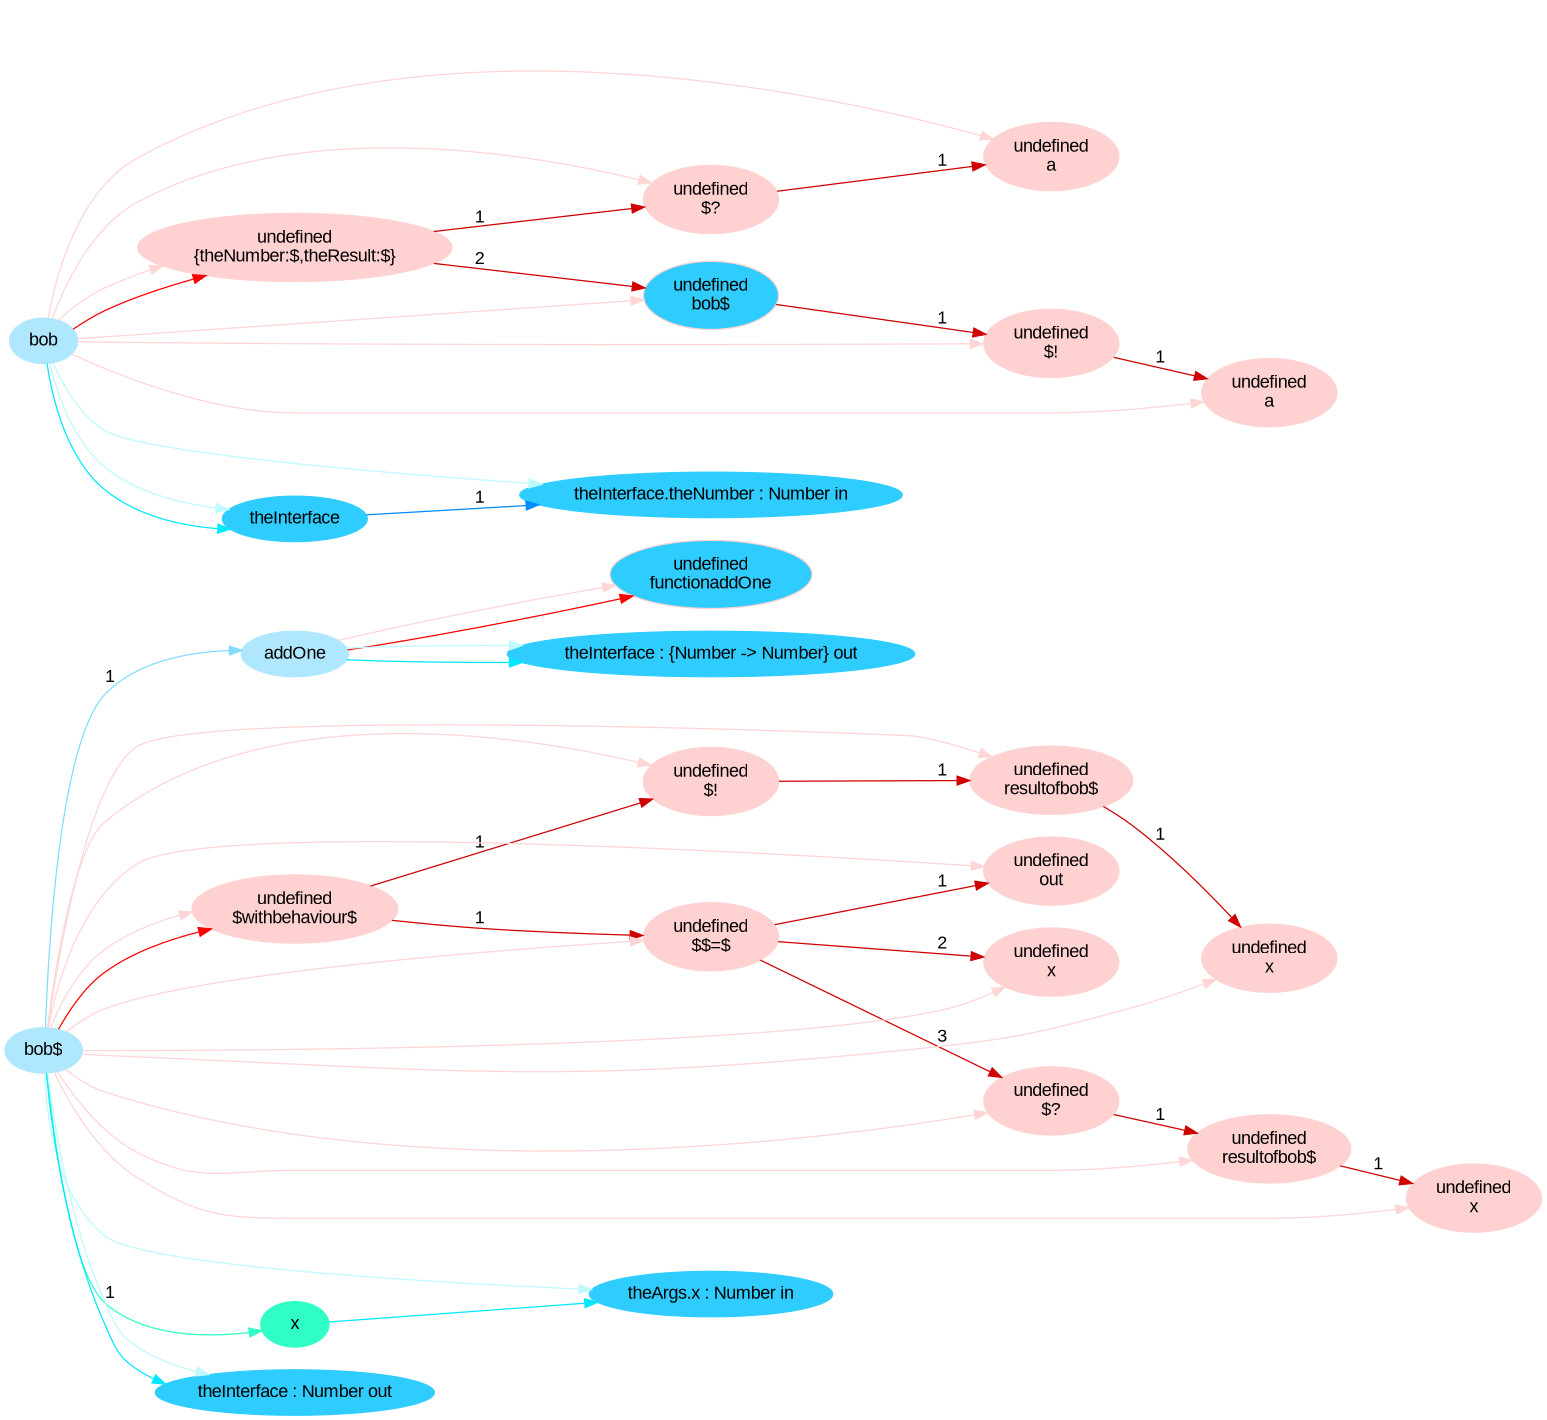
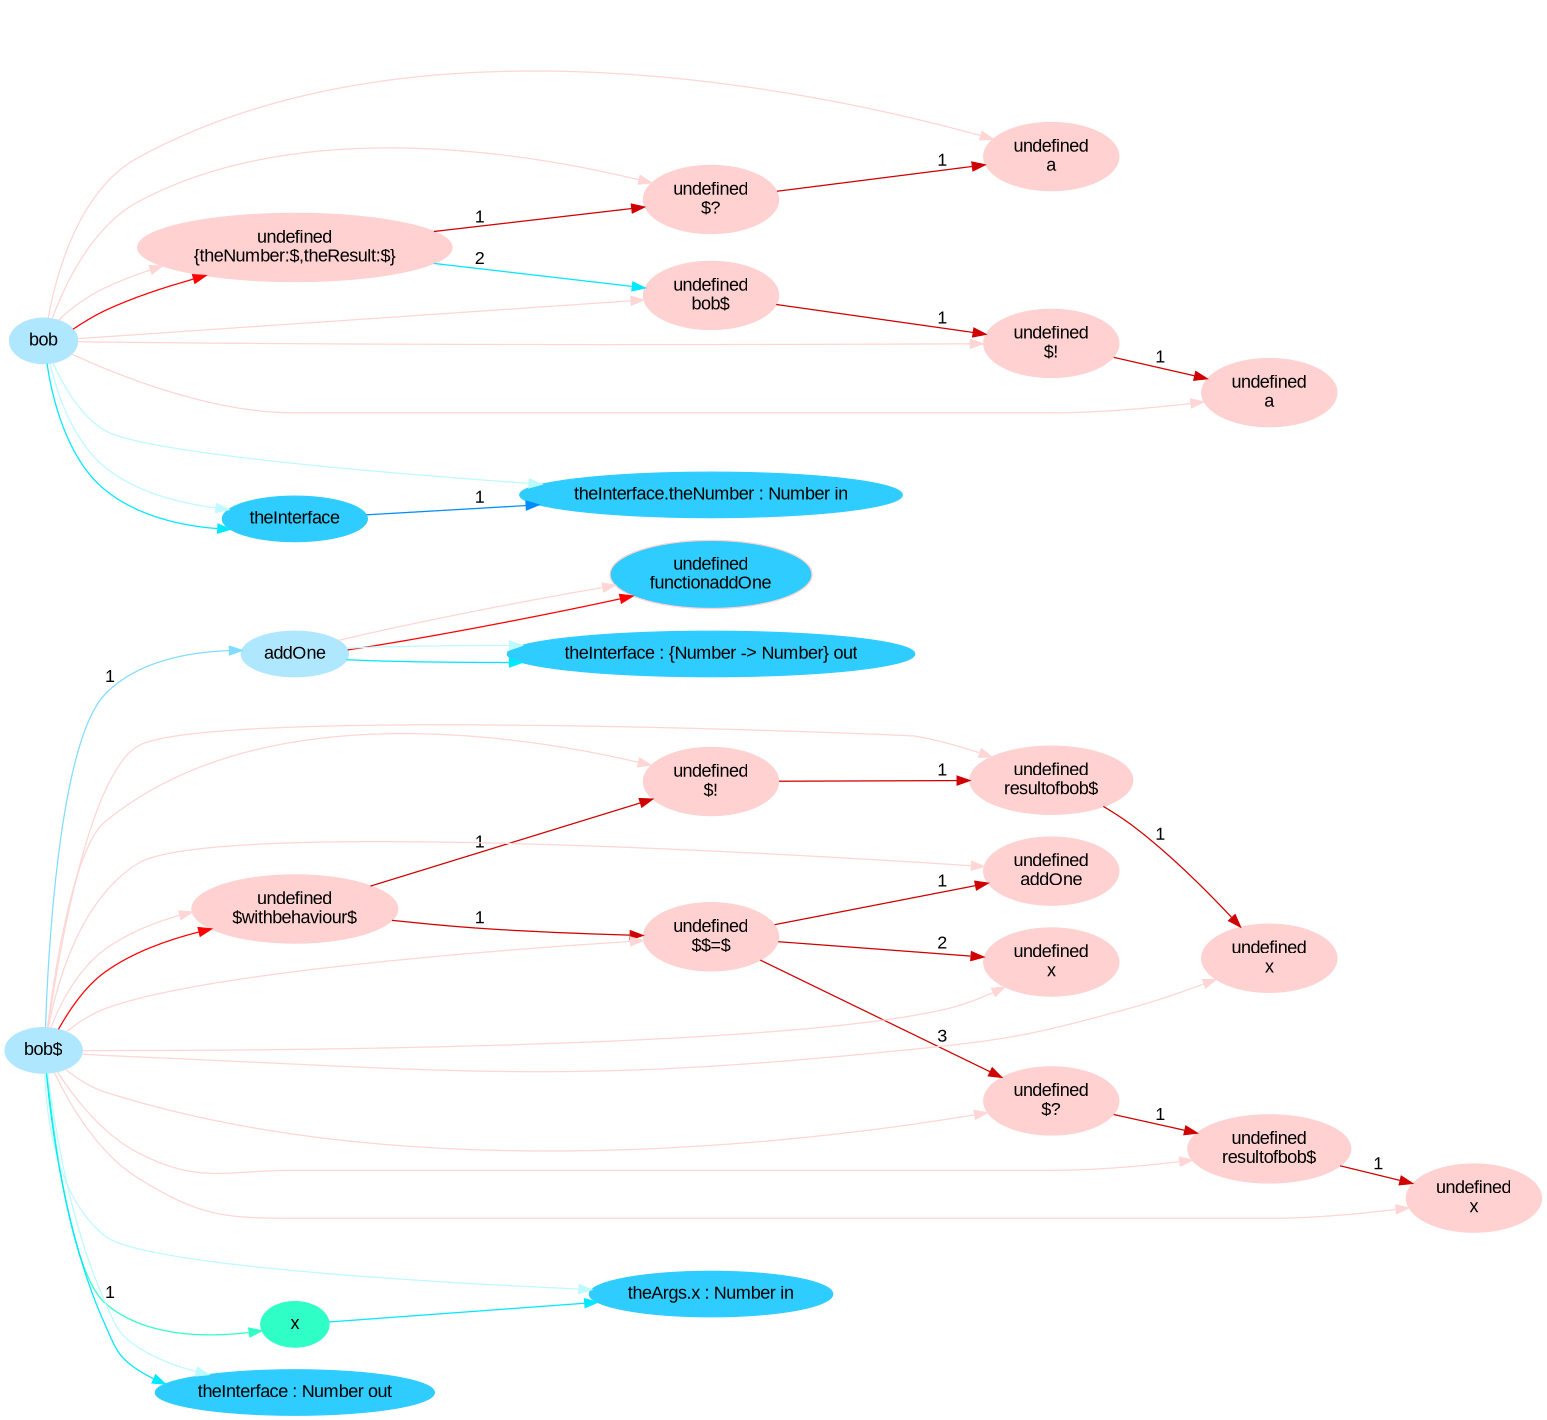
edge "undefined {theNumber:$,theResult:$}" -> "undefined bob$": color #d00000 -> #00e8ff
node "undefined bob$": fillcolor #2fcdff -> #ffd1d1
node "undefined out": label "undefined out" -> "undefined addOne"
